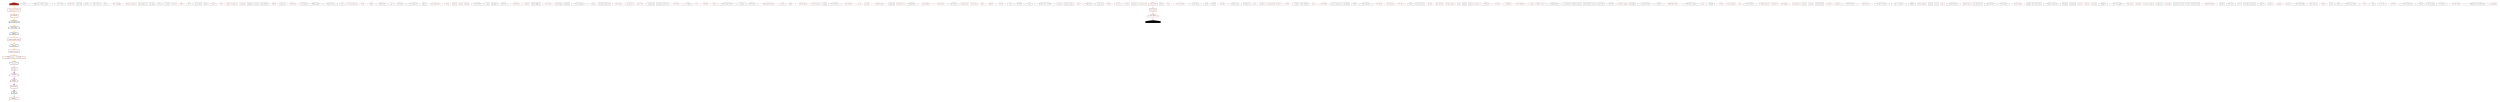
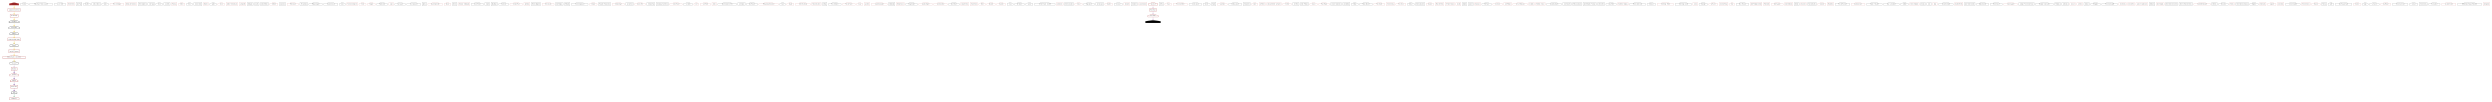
node "Montgallet": removed
